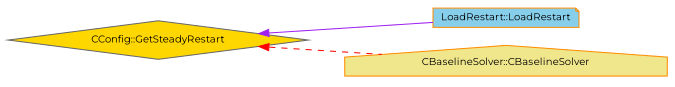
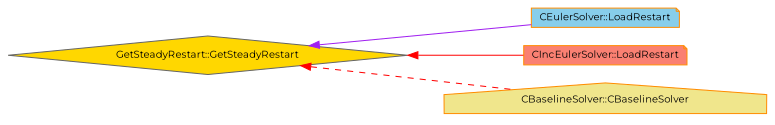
node "LoadRestart::LoadRestart": label "LoadRestart::LoadRestart" -> "CEulerSolver::LoadRestart"
node "CConfig::GetSteadyRestart": label "CConfig::GetSteadyRestart" -> "GetSteadyRestart::GetSteadyRestart"
node "CIncEulerSolver::LoadRestart": added
